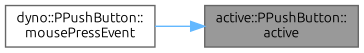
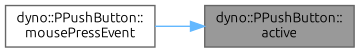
node "active::PPushButton:: active": label "active::PPushButton:: active" -> "dyno::PPushButton:: active"
